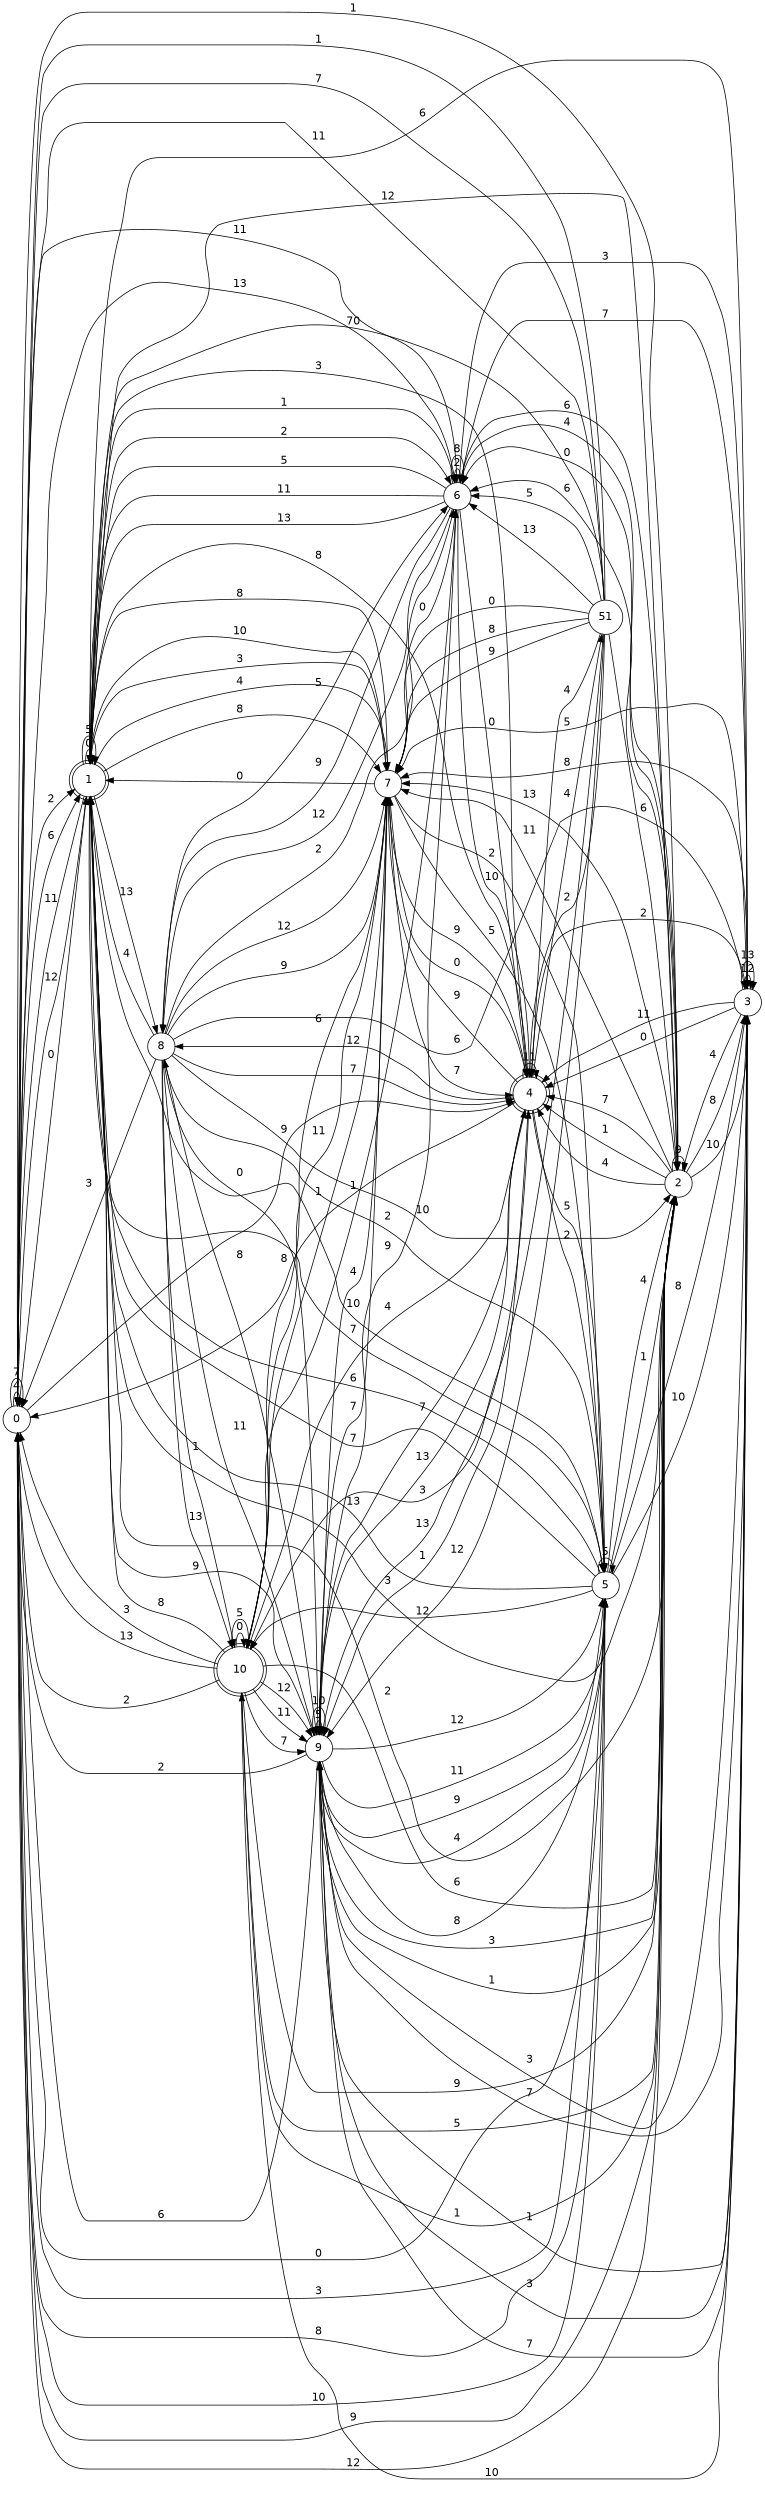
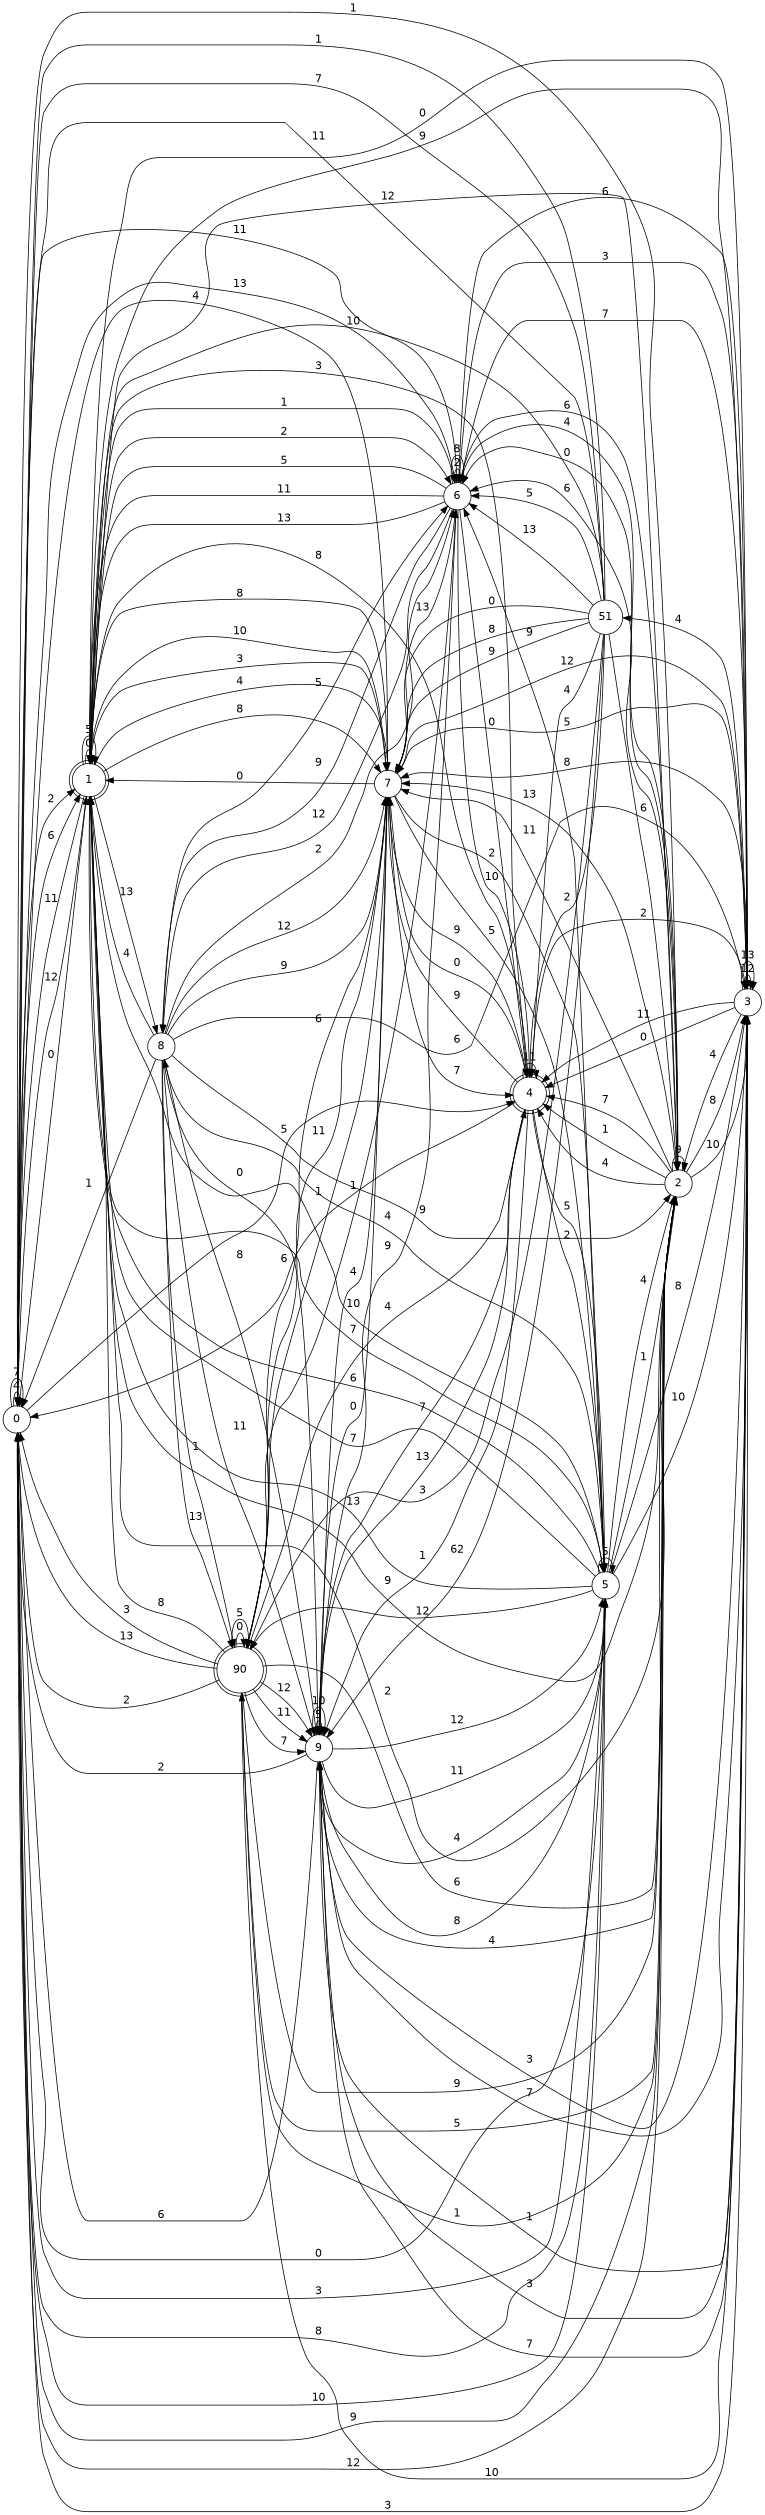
edge "1" -> "3": label "6" -> "0"
edge "3" -> "6": added, label "6"
edge "51" -> "1": label "70" -> "10"
edge "7" -> "0": added, label "4"
edge "7" -> "6": label "0" -> "13"
edge "7" -> "3": added, label "12"
edge "4" -> "51": now "3" -> "51"
edge "4" -> "8": removed, label "12"
edge "8" -> "4": removed, label "7"
edge "0" -> "4": label "9" -> "5"
edge "8" -> "0": label "3" -> "1"
edge "8" -> "2": label "10" -> "9"
edge "5" -> "8": label "2" -> "4"
edge "4" -> "0": label "8" -> "6"
edge "9" -> "7": label "7" -> "0"
edge "9" -> "4": removed, label "13"
edge "51" -> "9": label "12" -> "62"
edge "9" -> "1": now "3" -> "1"
edge "1" -> "2": label "3" -> "9"
node "10": label "10" -> "90"
edge "5" -> "9": now "5" -> "6"
edge "9" -> "2": removed, label "1"
edge "2" -> "9": label "3" -> "4"
edge "0" -> "3": added, label "3"
